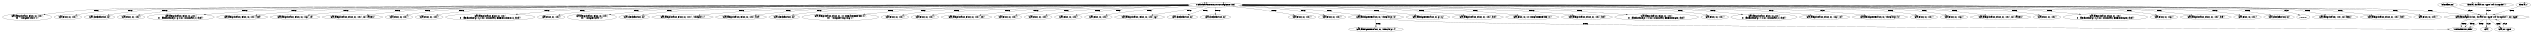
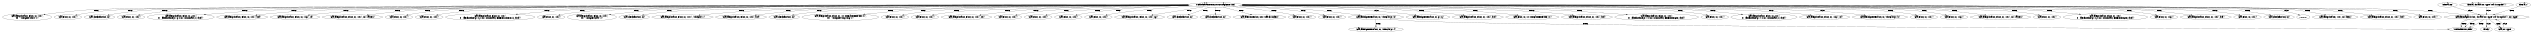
node "(Identifier,ms)": label "(Identifier,ms)" -> "(Literal,ms)"
edge "(MethodParameterIn,struct magic_set *ms)" -> "(Call,file_signextend(ms, m, p->q))": label "DDG: " -> "AST: "
node "(Call,file_oomem(ms, ms->search.rm_len))": added
node "(Call,)": label "(Call,)" -> "(Block,)"
